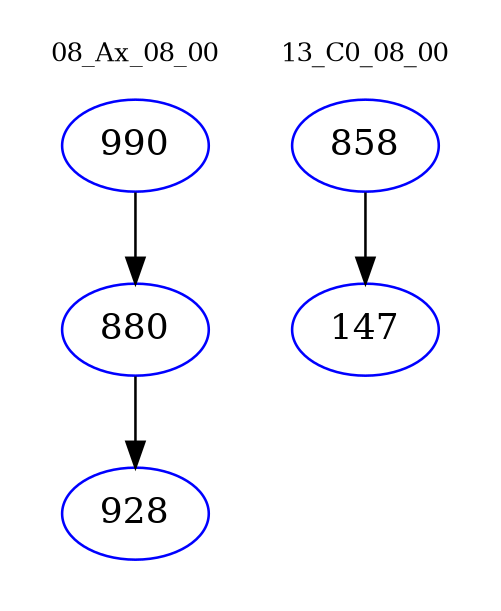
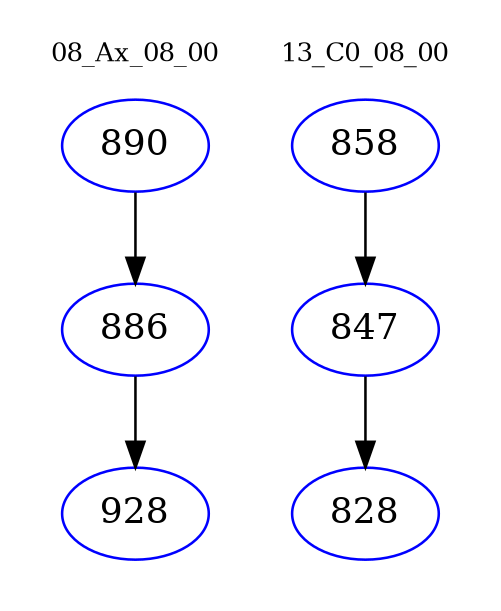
node "990": label "990" -> "890"
node "880": label "880" -> "886"
node "147": label "147" -> "847"
node "828": added
